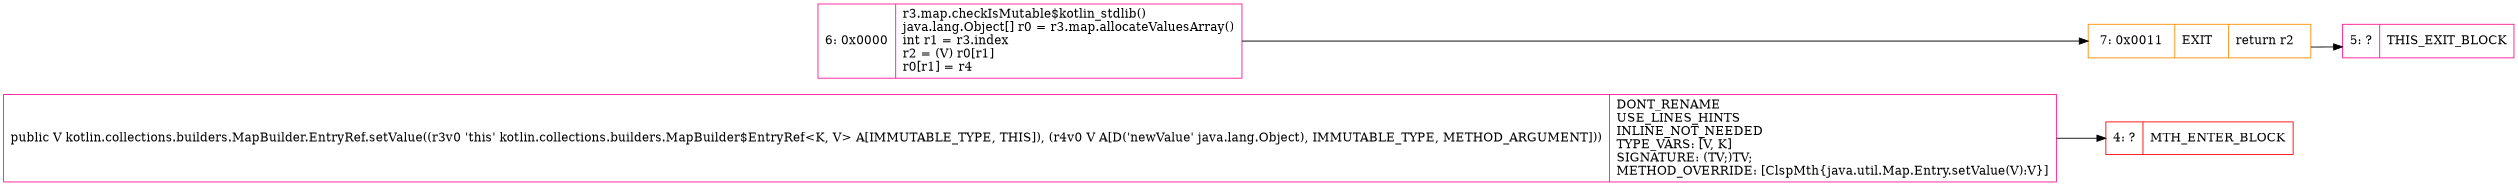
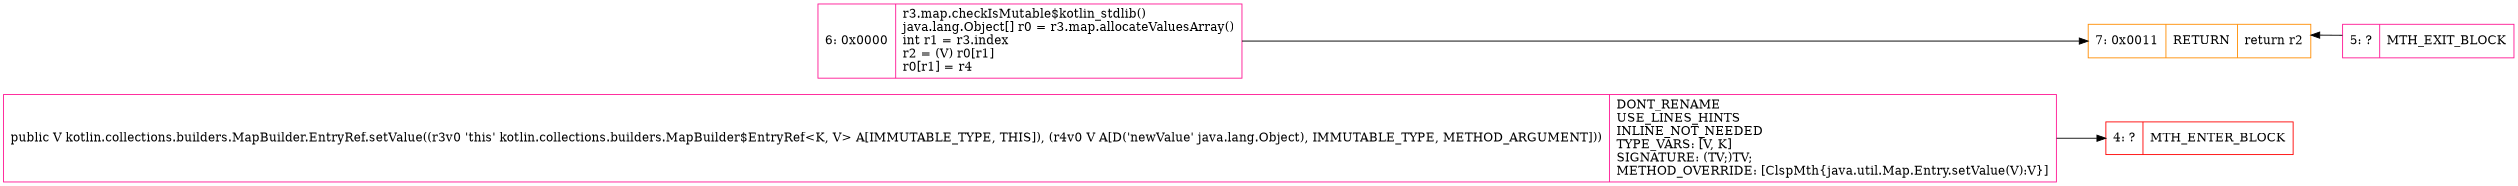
node "7: 0x0011": text "EXIT" -> "RETURN"
node "5: ?": text "THIS_EXIT_BLOCK" -> "MTH_EXIT_BLOCK"
edge "7: 0x0011" -> "5: ?": reversed
